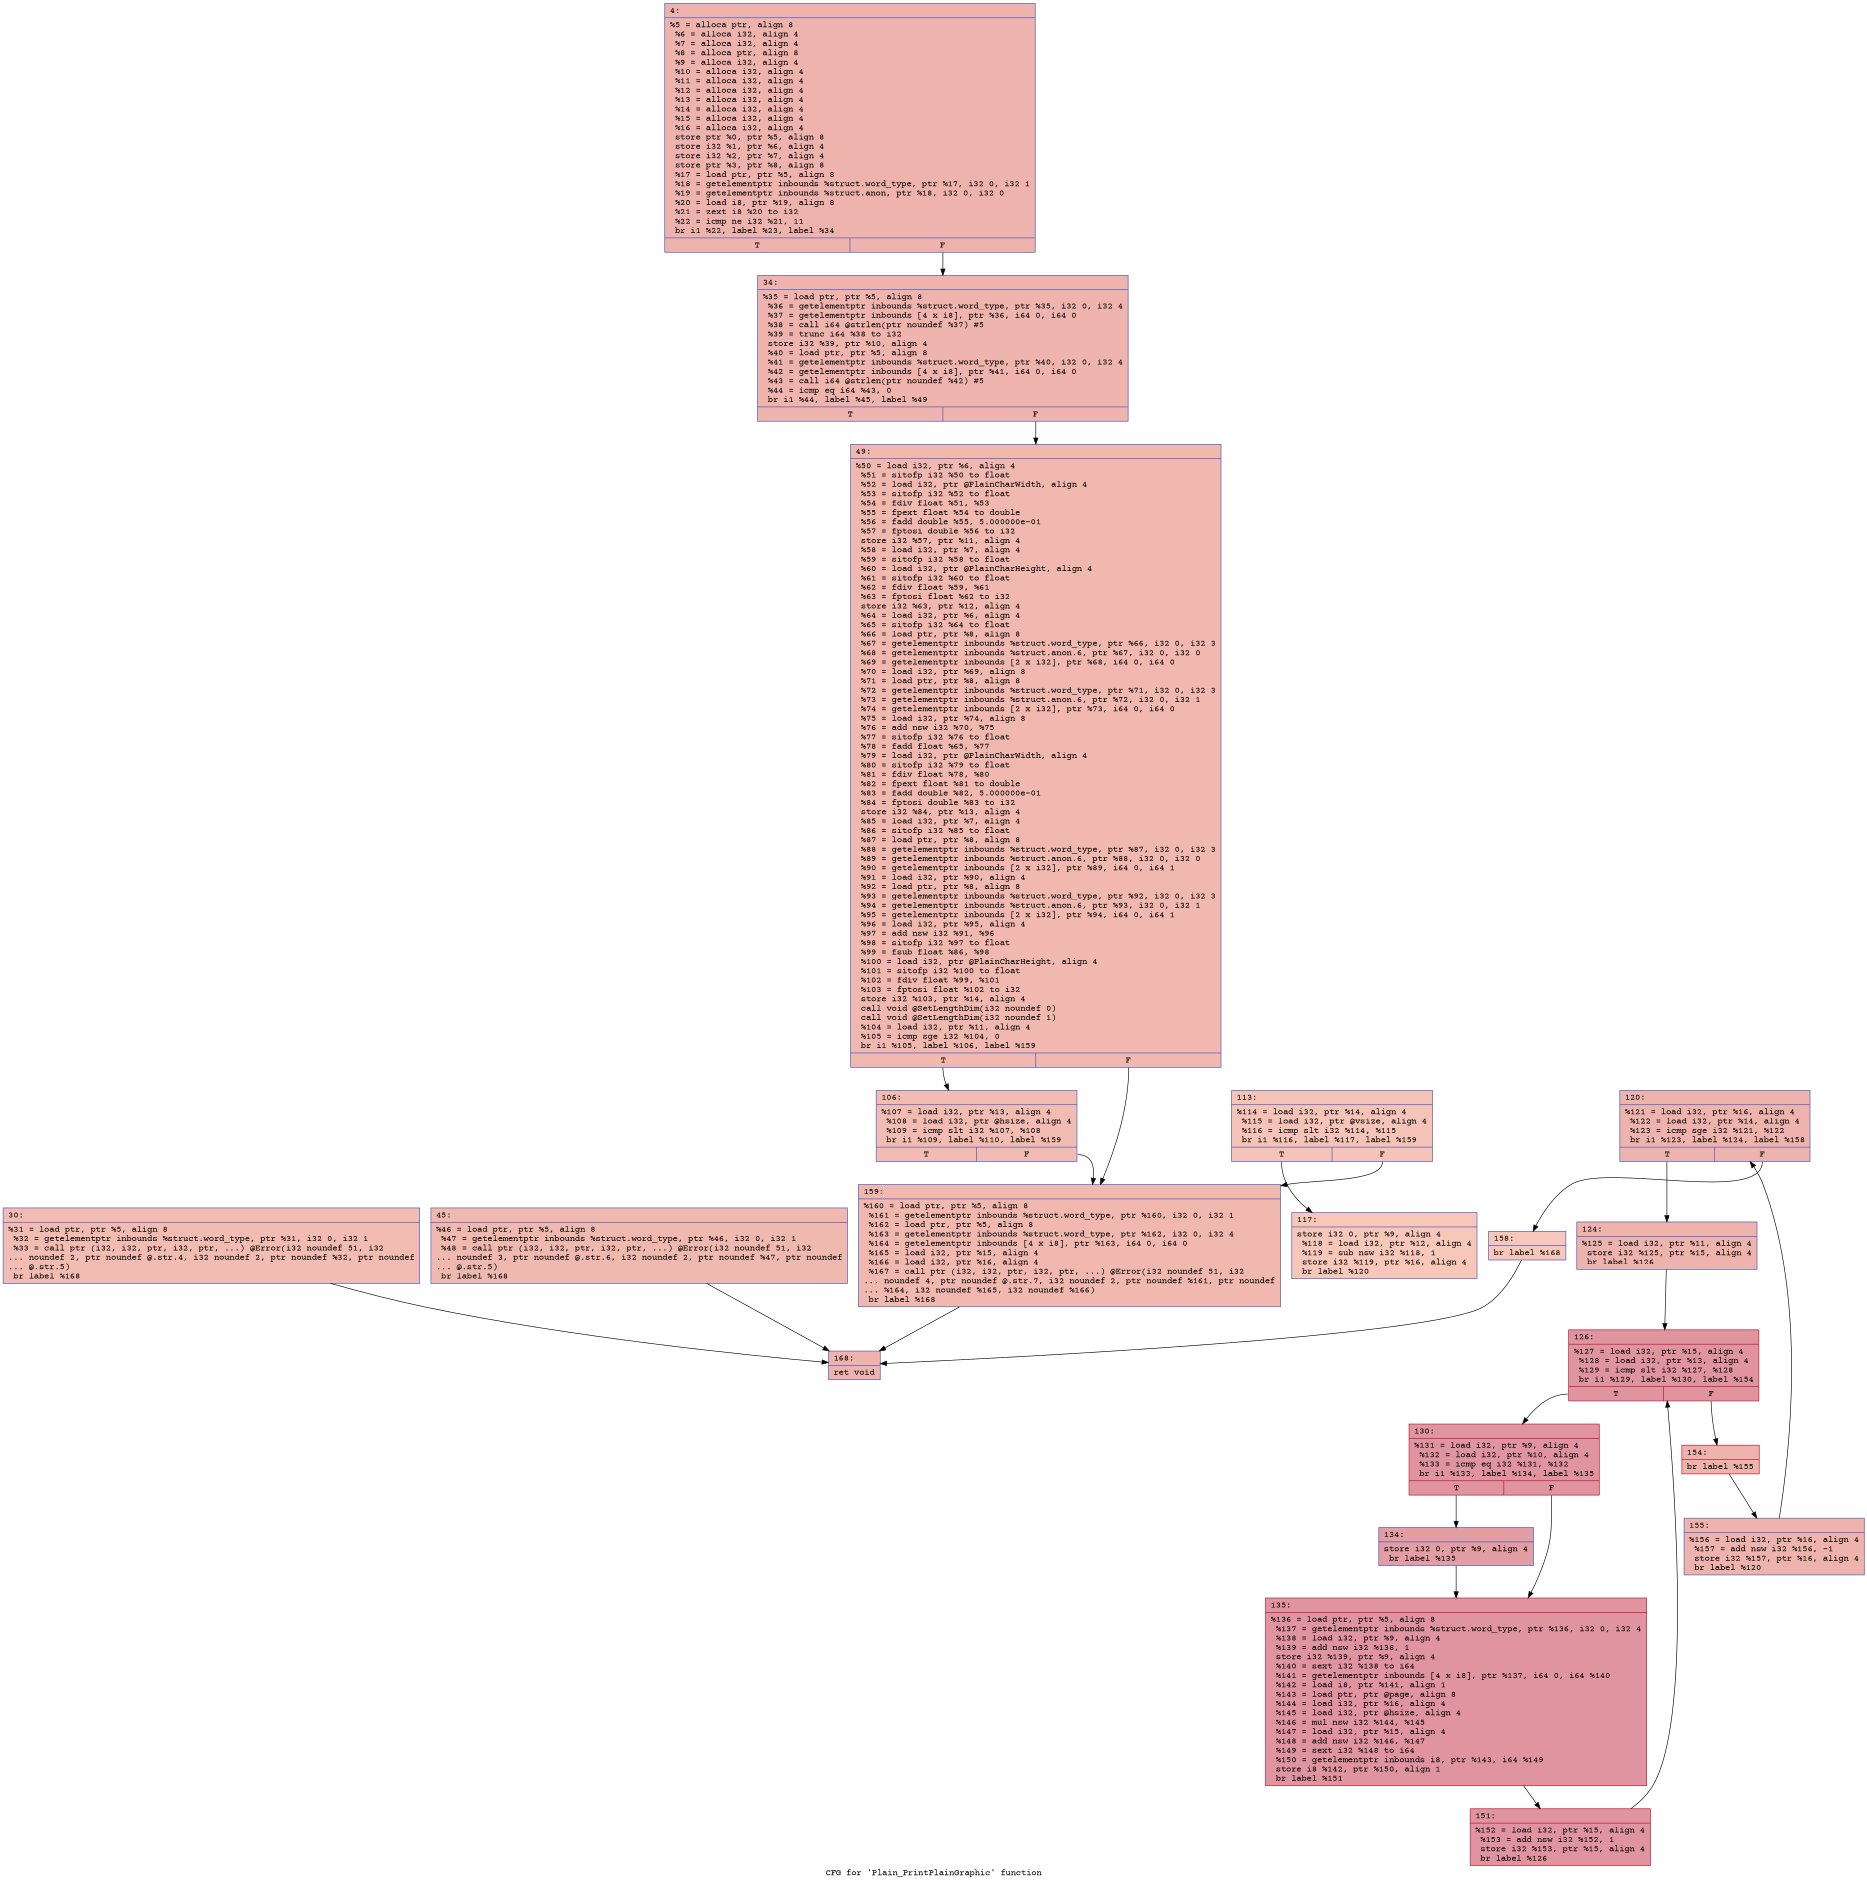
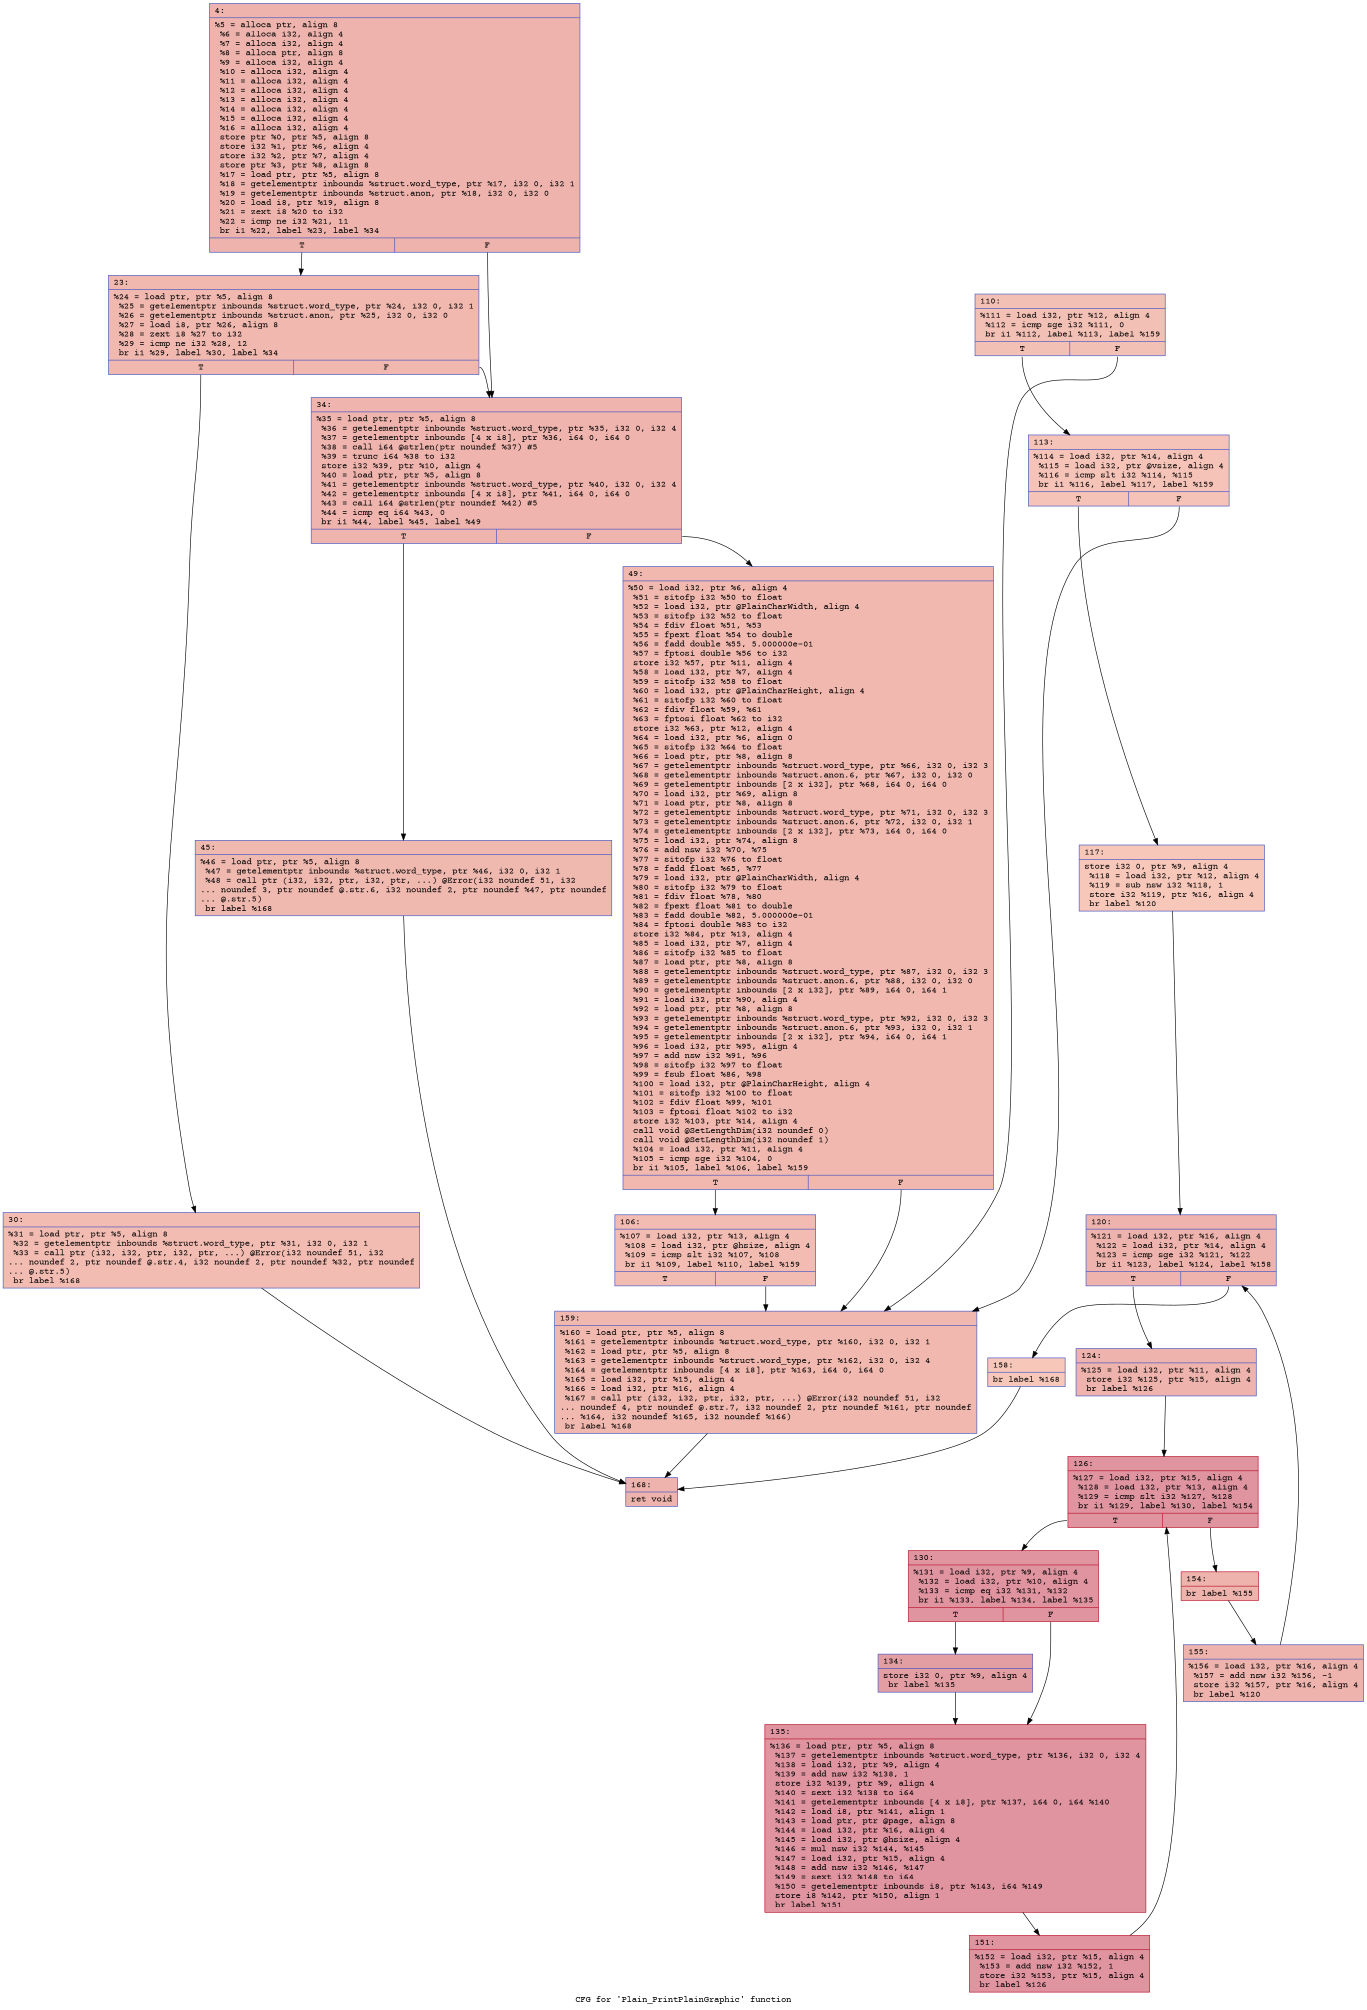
node "23:": added
node "110:": added
node "49:": text "%64 = load i32, ptr %6, align 4" -> "%64 = load i32, ptr %6, align 0"
edge "34:" -> "45:": added
edge "117:" -> "120:": added
